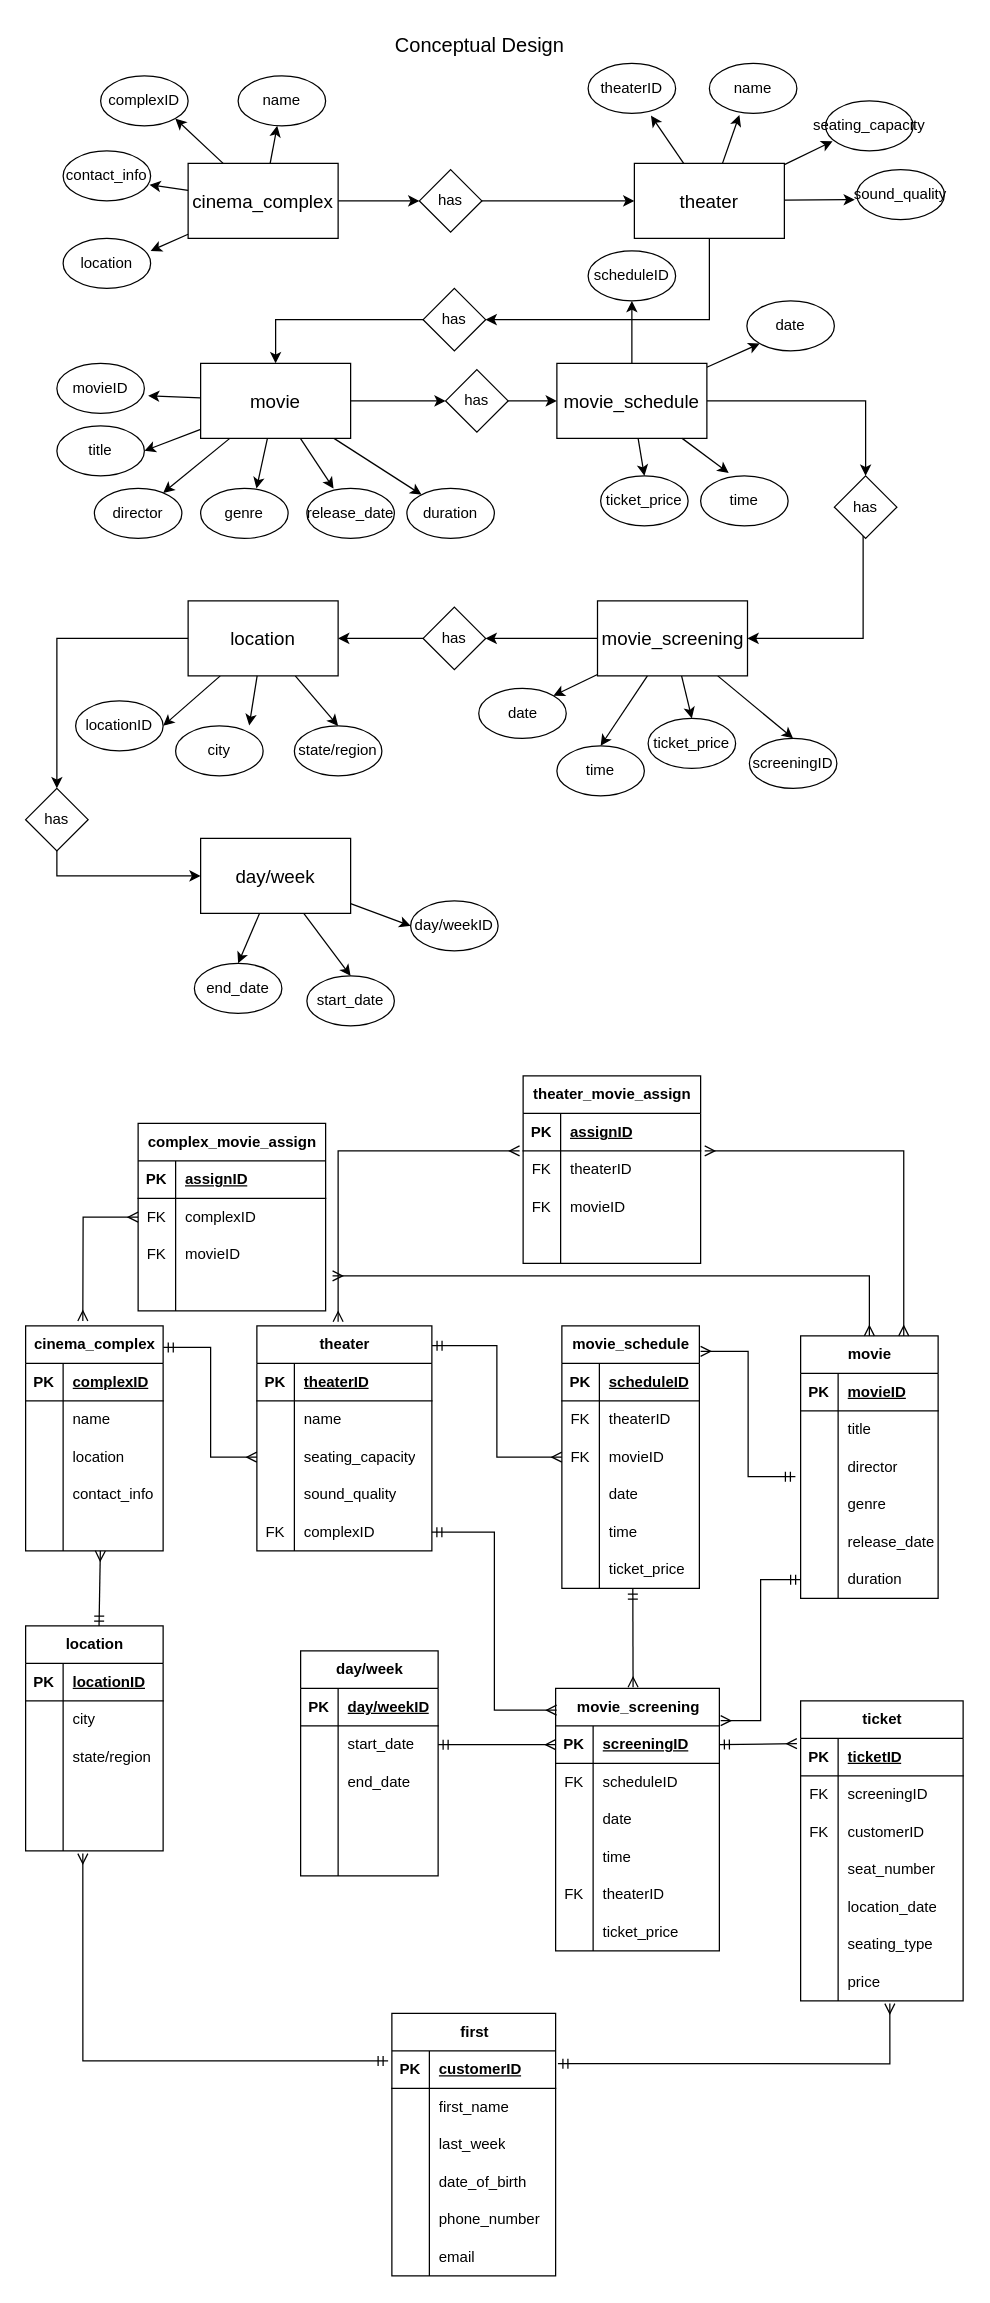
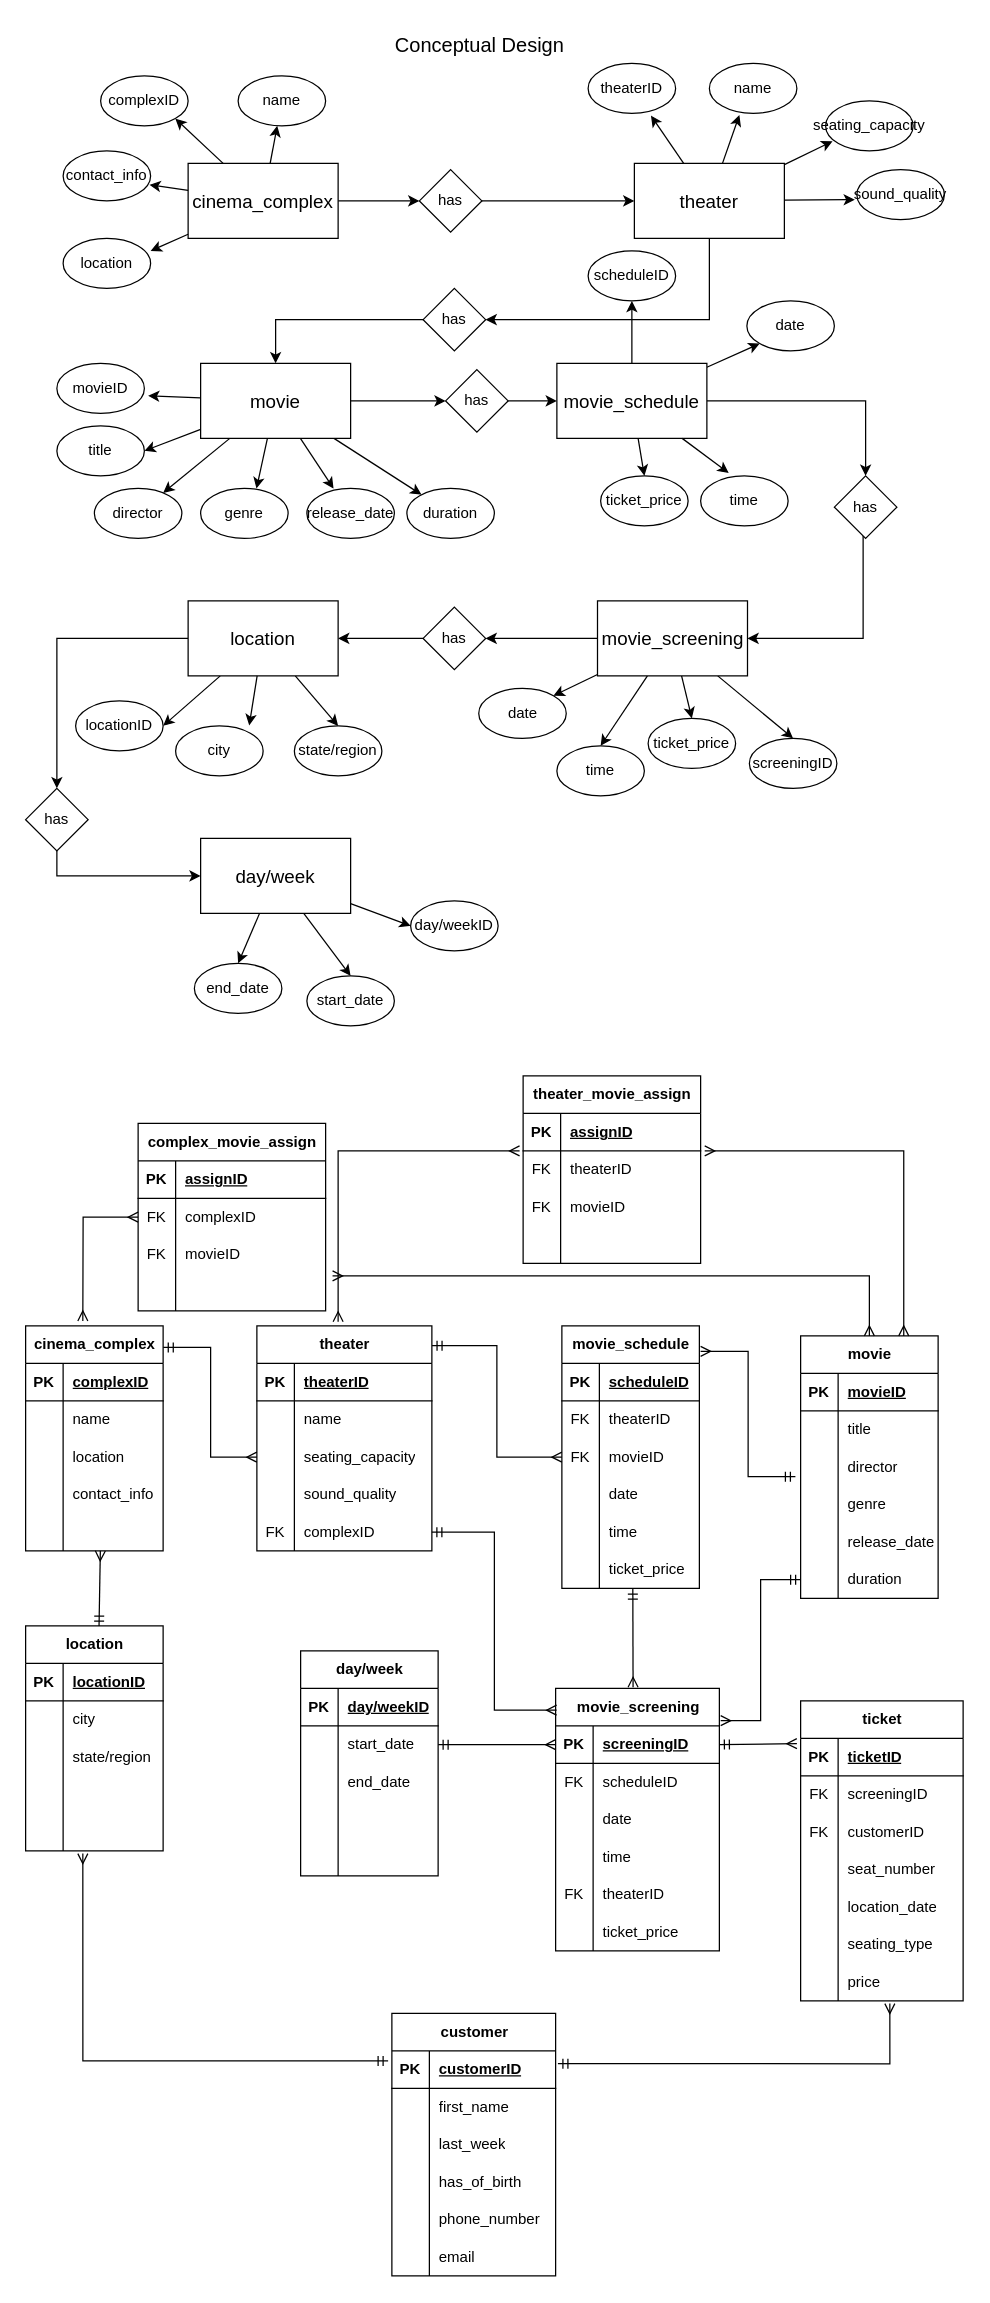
node "first": label "first" -> "customer"
node "date_of_birth": label "date_of_birth" -> "has_of_birth"
